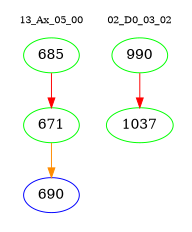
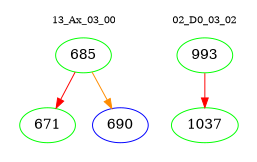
cluster "13_Ax_05_00": label "13_Ax_05_00" -> "13_Ax_03_00"
node "990": label "990" -> "993"
edge "671" -> "690": now "685" -> "690"
